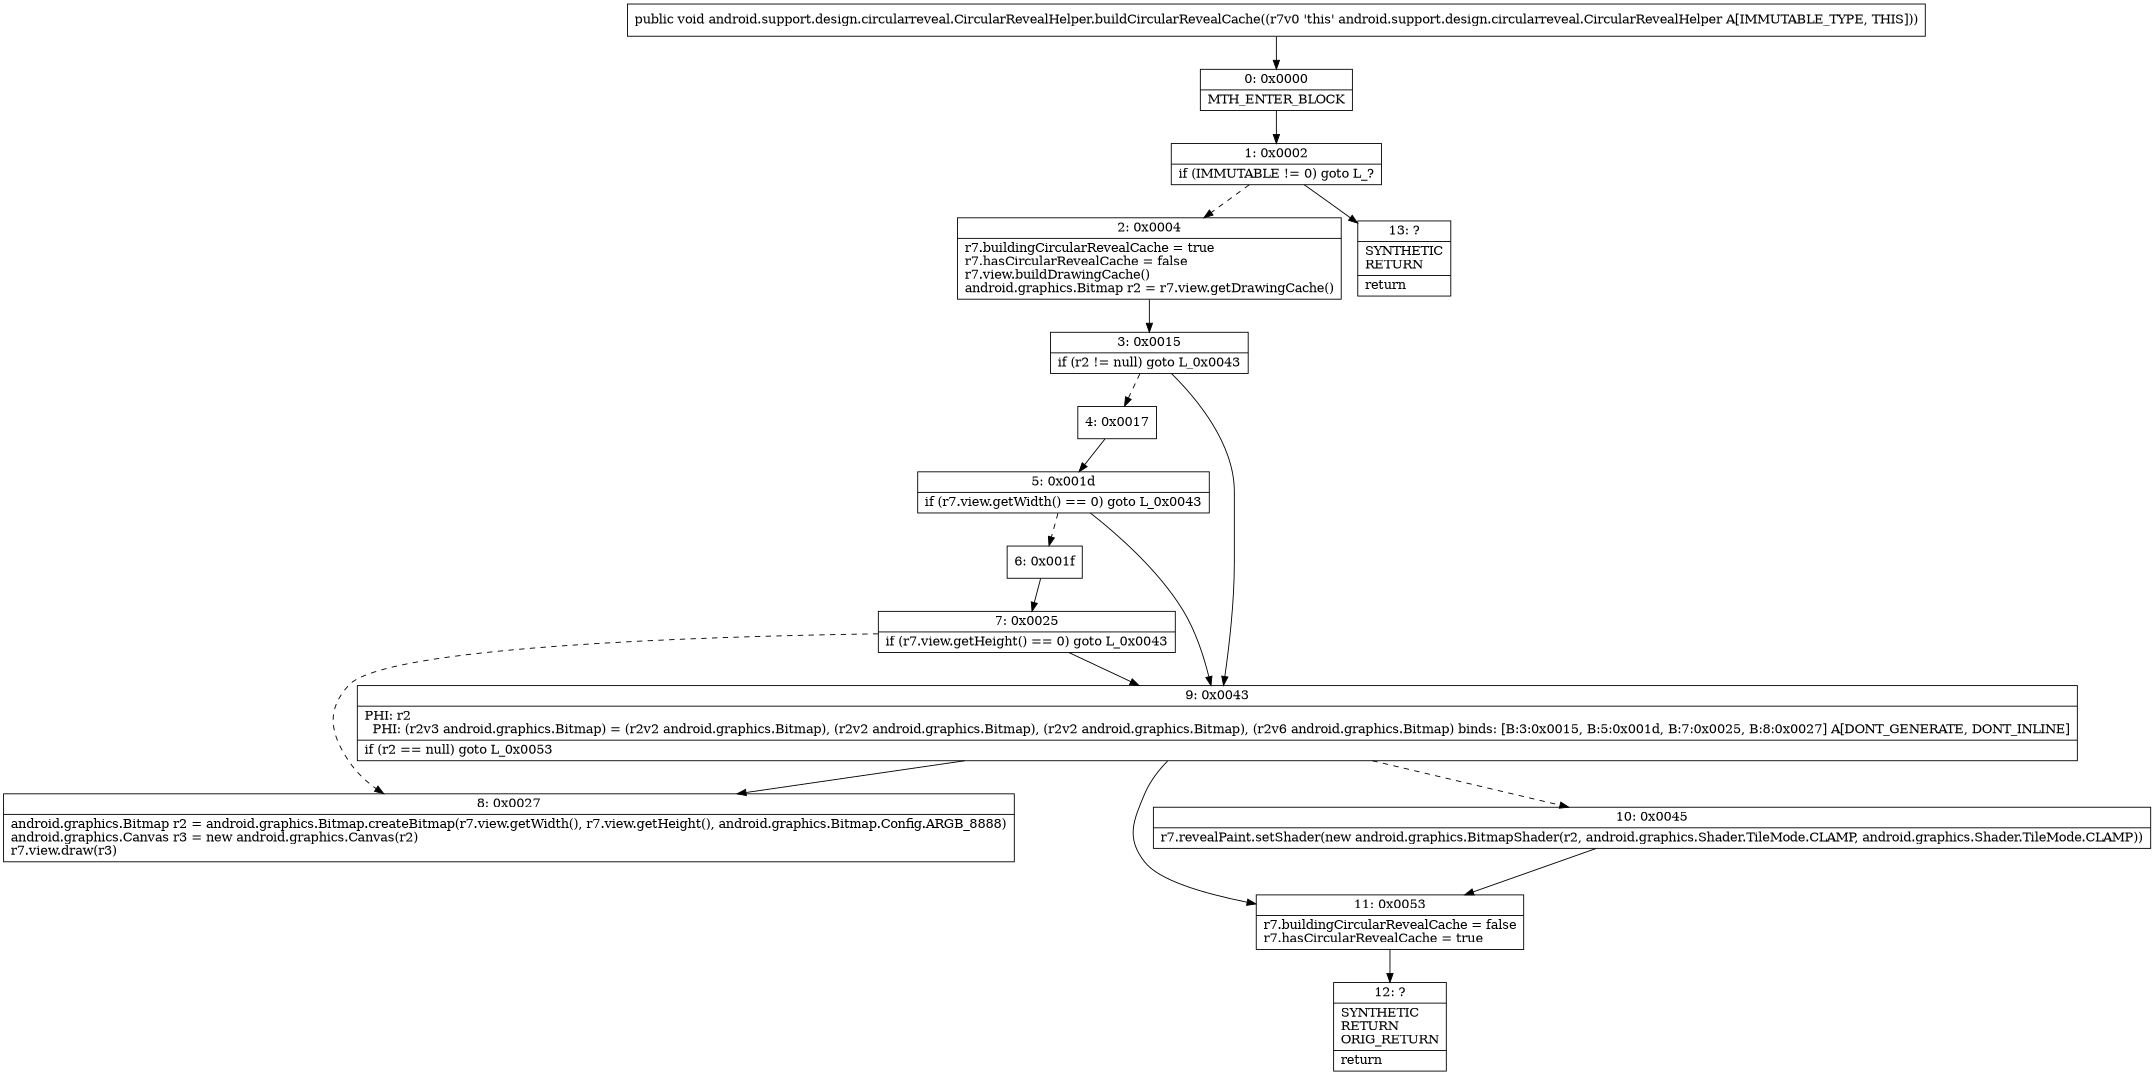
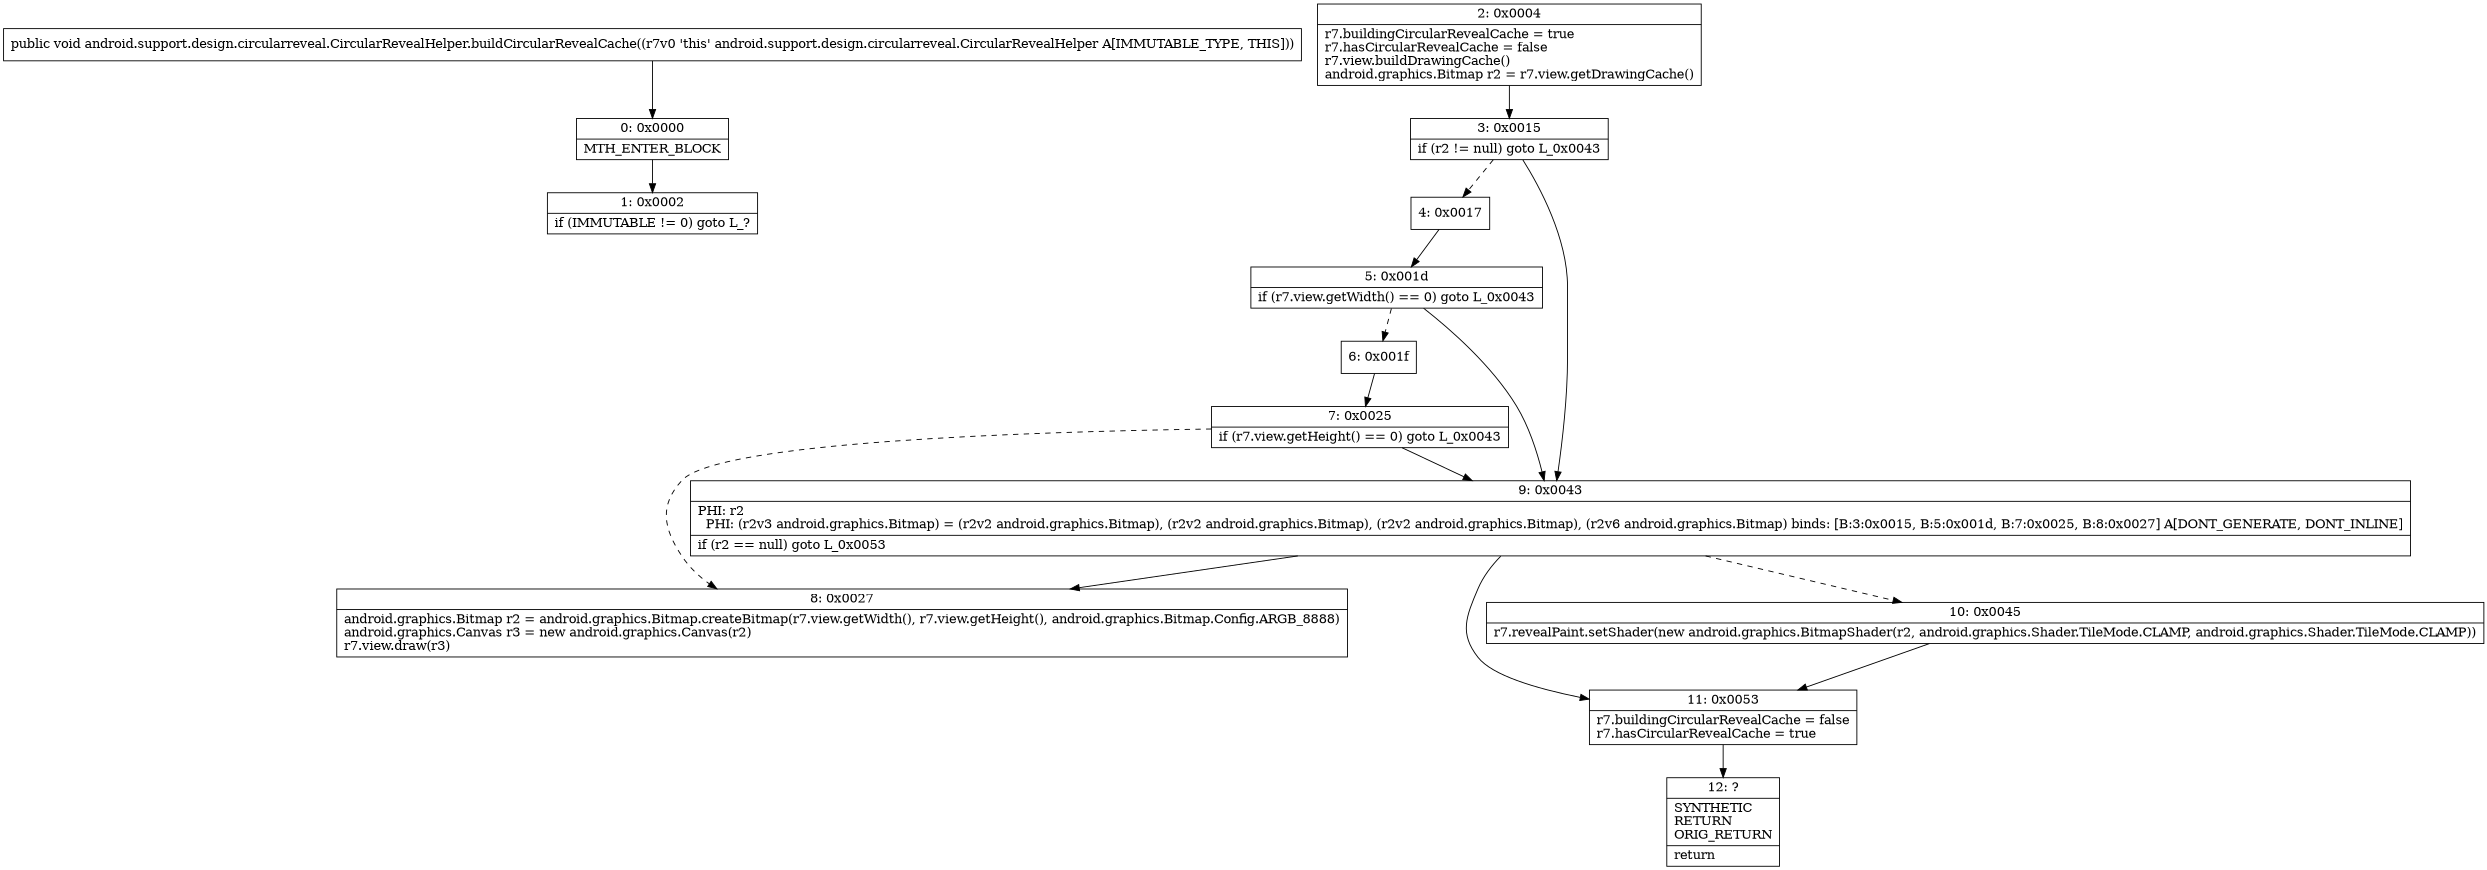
edge "1: 0x0002" -> "2: 0x0004": removed
node "13: ?": removed
